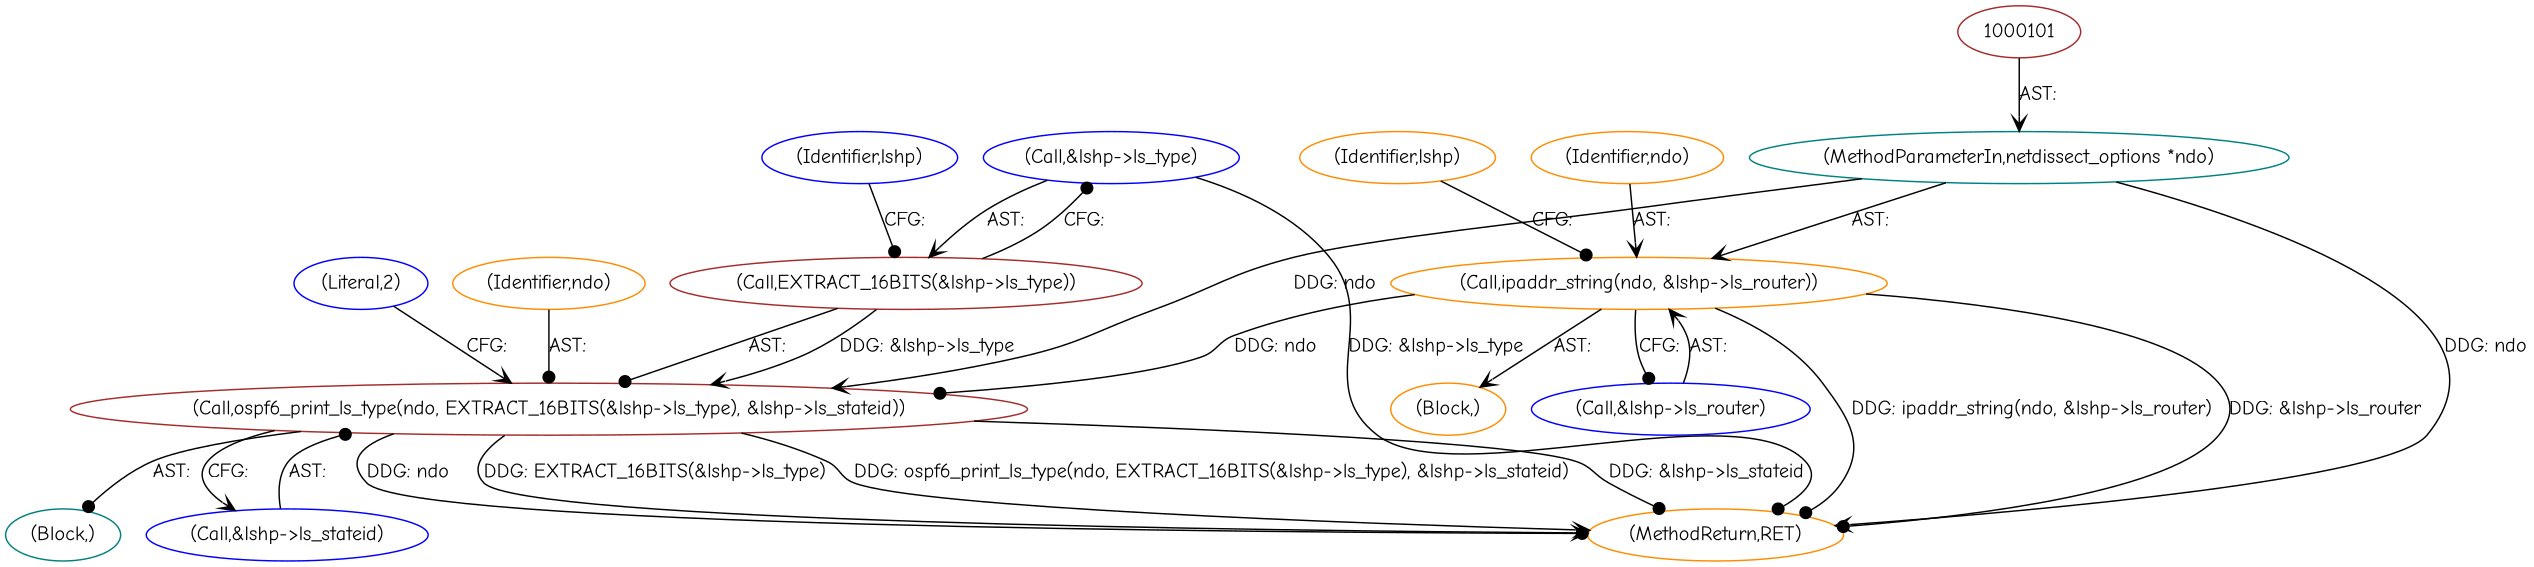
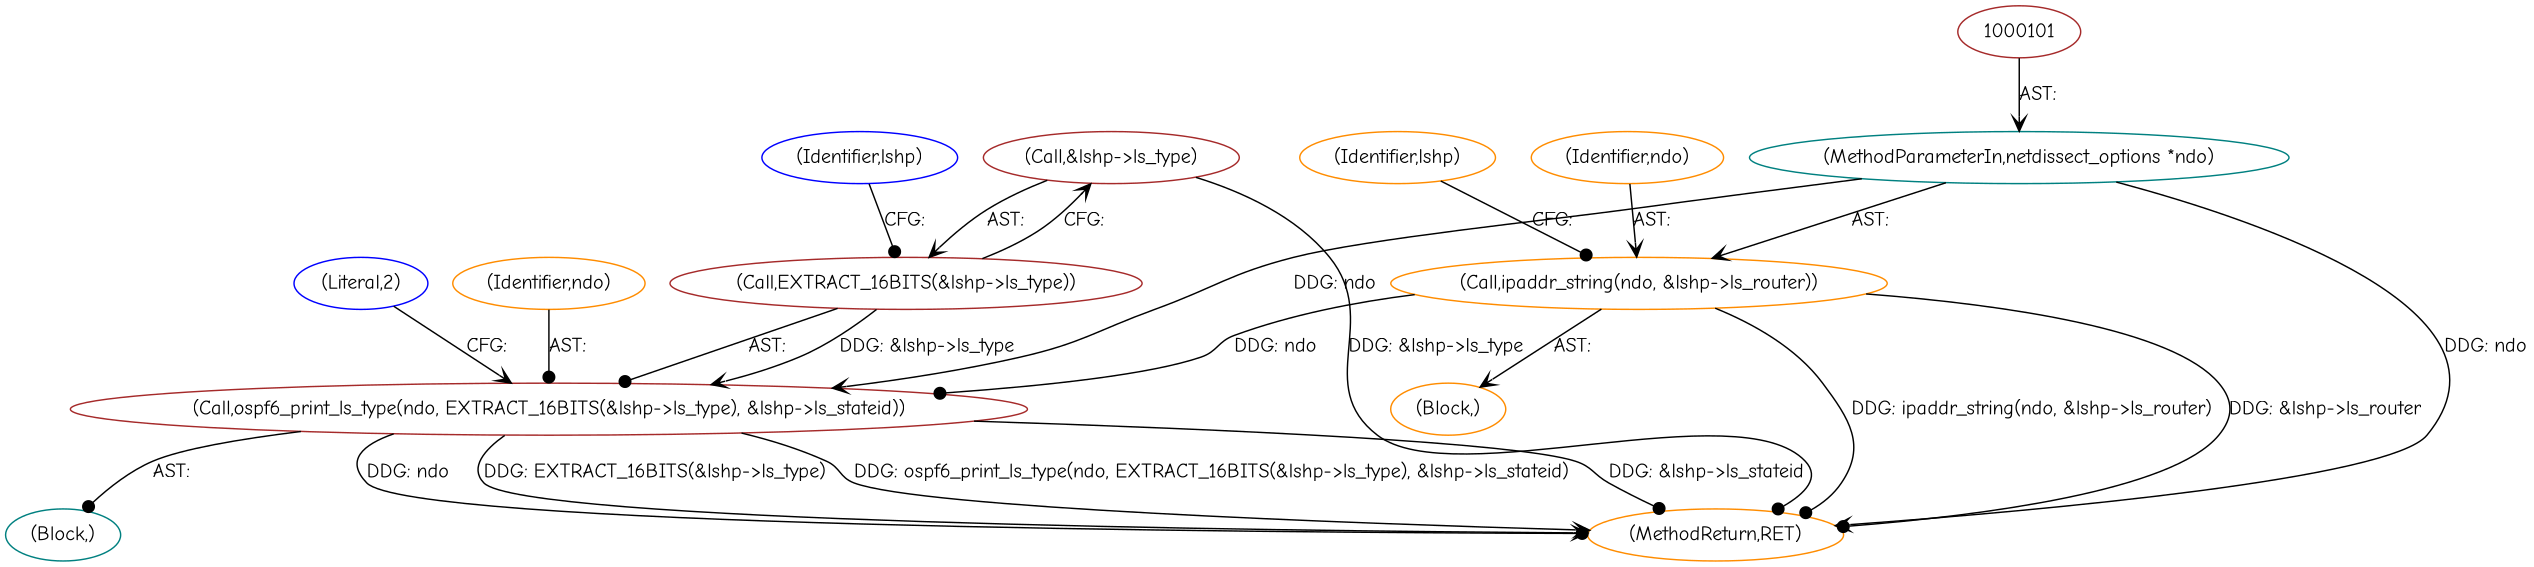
node "(Call,&lshp->ls_type)": color blue -> brown
edge "(Call,EXTRACT_16BITS(&lshp->ls_type))" -> "(Call,&lshp->ls_type)": arrowhead dot -> vee
node "(Call,&lshp->ls_router)": removed
node "(Call,&lshp->ls_stateid)": removed
